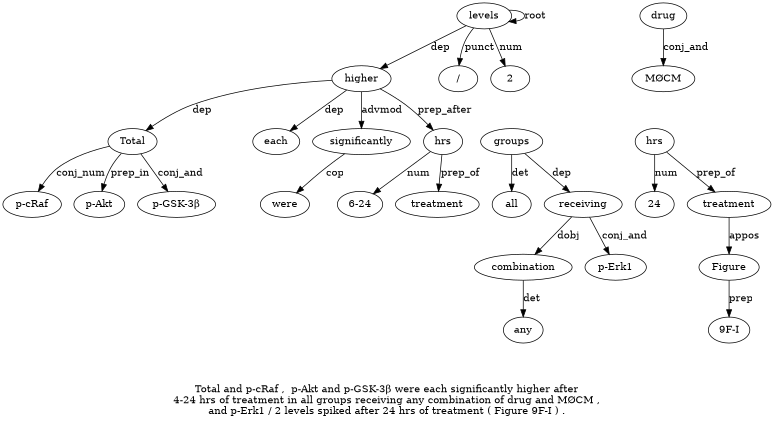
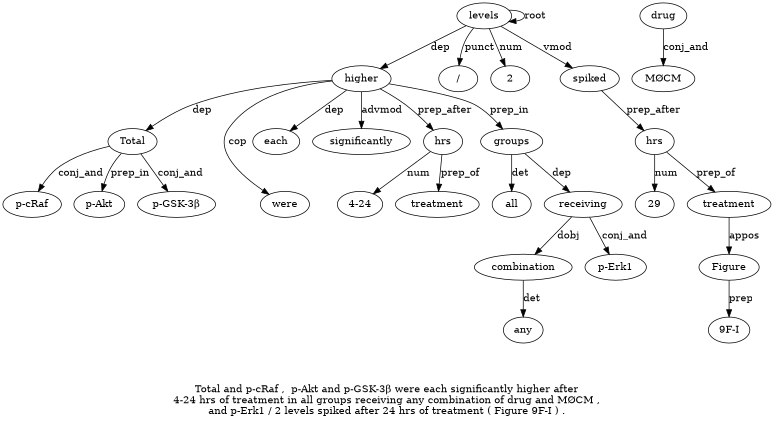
node "spiked": added
edge "higher" -> "groups": added, label "prep_in"
edge "significantly" -> "were": now "higher" -> "were"
edge "Total" -> "p-cRaf": label "conj_num" -> "conj_and"
node "6-24": label "6-24" -> "4-24"
node "24": label "24" -> "29"
